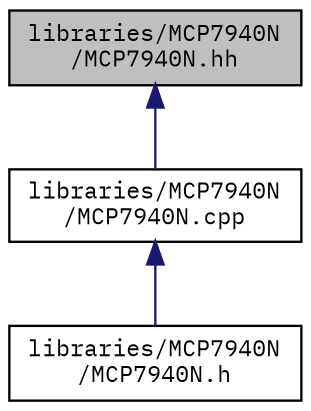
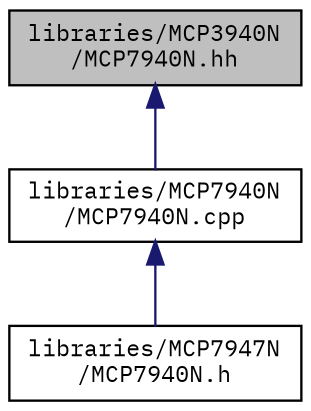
node "libraries/MCP7940N /MCP7940N.hh": label "libraries/MCP7940N /MCP7940N.hh" -> "libraries/MCP3940N /MCP7940N.hh"
node "libraries/MCP7940N /MCP7940N.h": label "libraries/MCP7940N /MCP7940N.h" -> "libraries/MCP7947N /MCP7940N.h"
